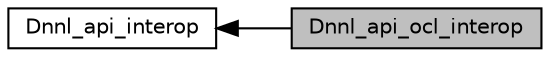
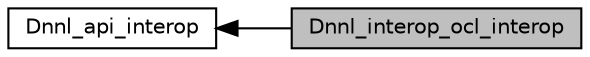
node "Dnnl_api_ocl_interop": label "Dnnl_api_ocl_interop" -> "Dnnl_interop_ocl_interop"
